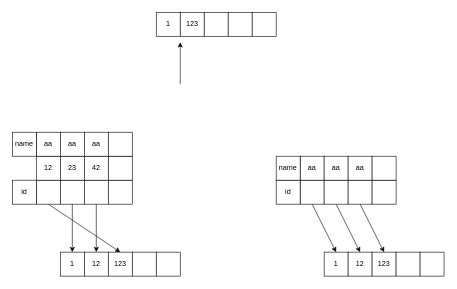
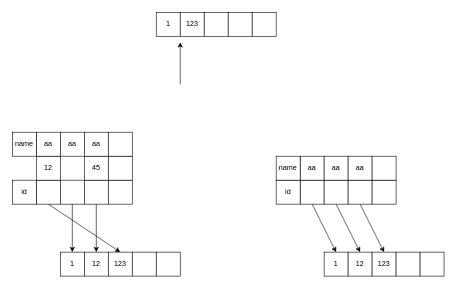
node "23": removed
node "42": label "42" -> "45"
